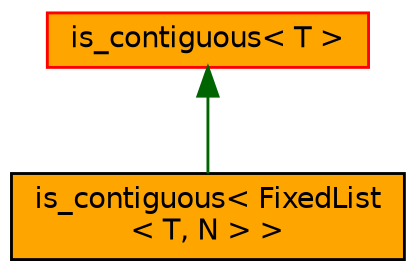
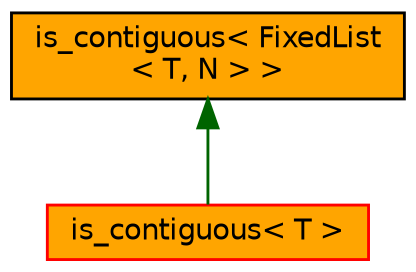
edge "is_contiguous< FixedList < T, N > >" -> "is_contiguous< T >": reversed
